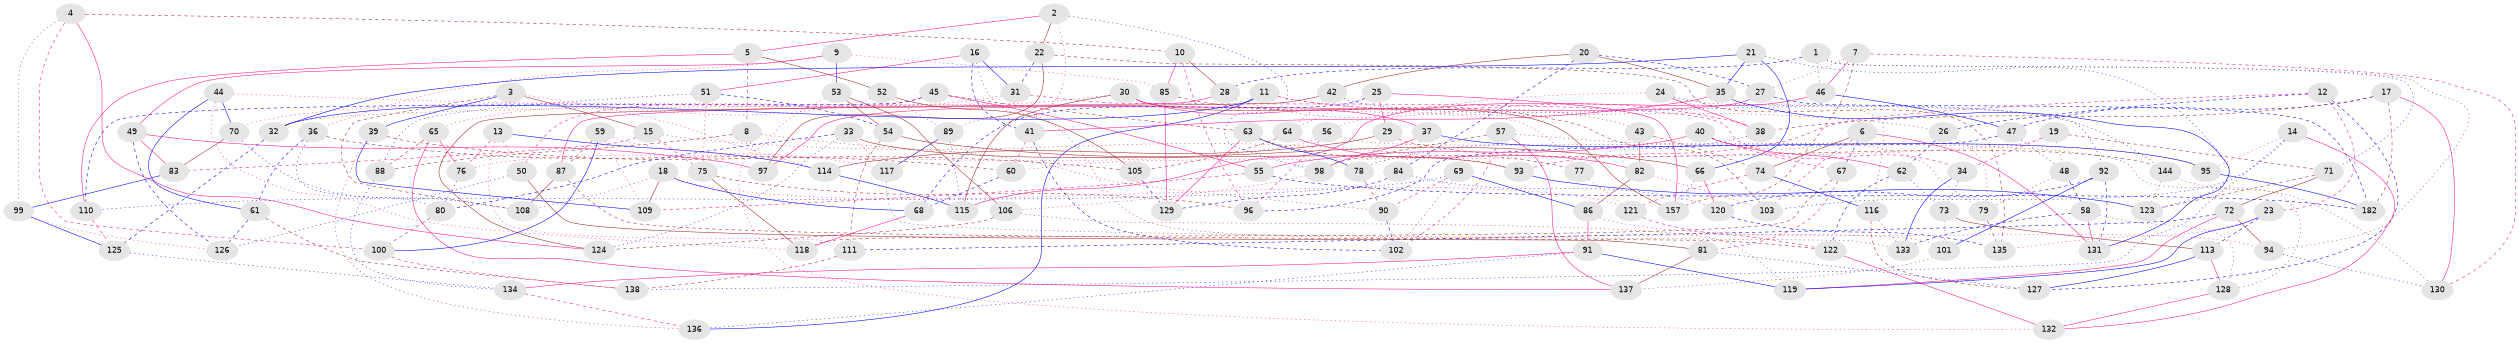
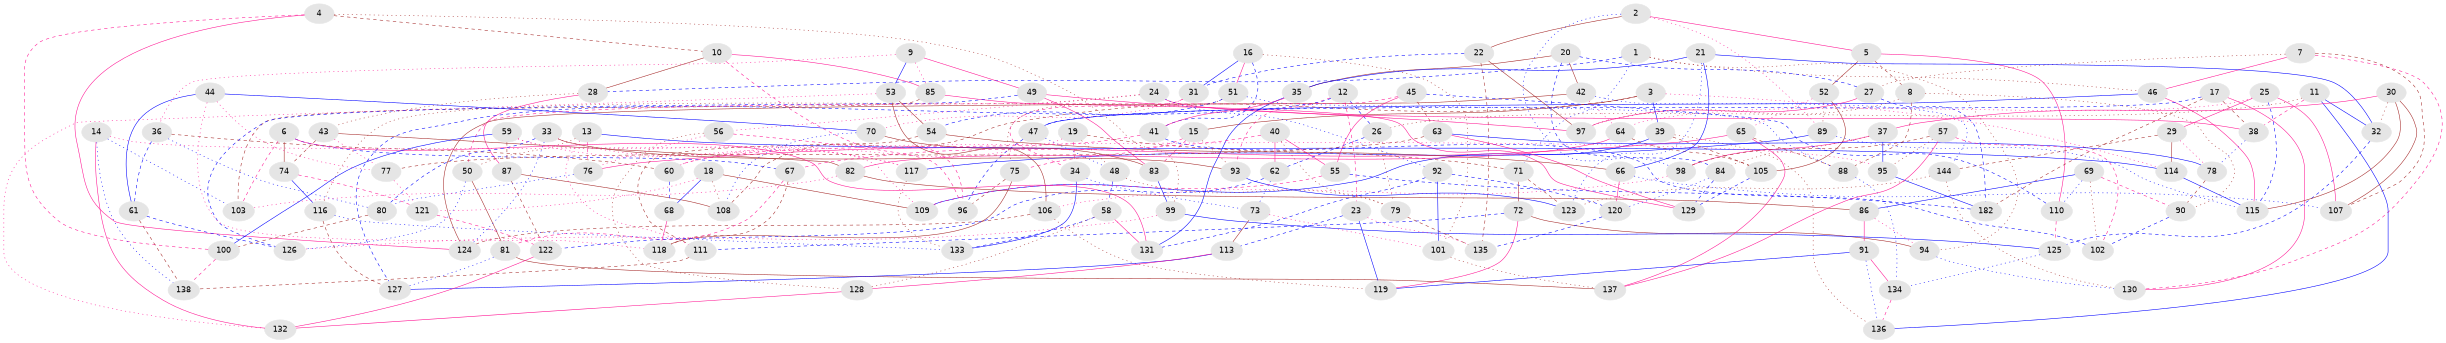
edge "25" -- "68": now "25" -- "115"
node "157": label "157" -> "107"
